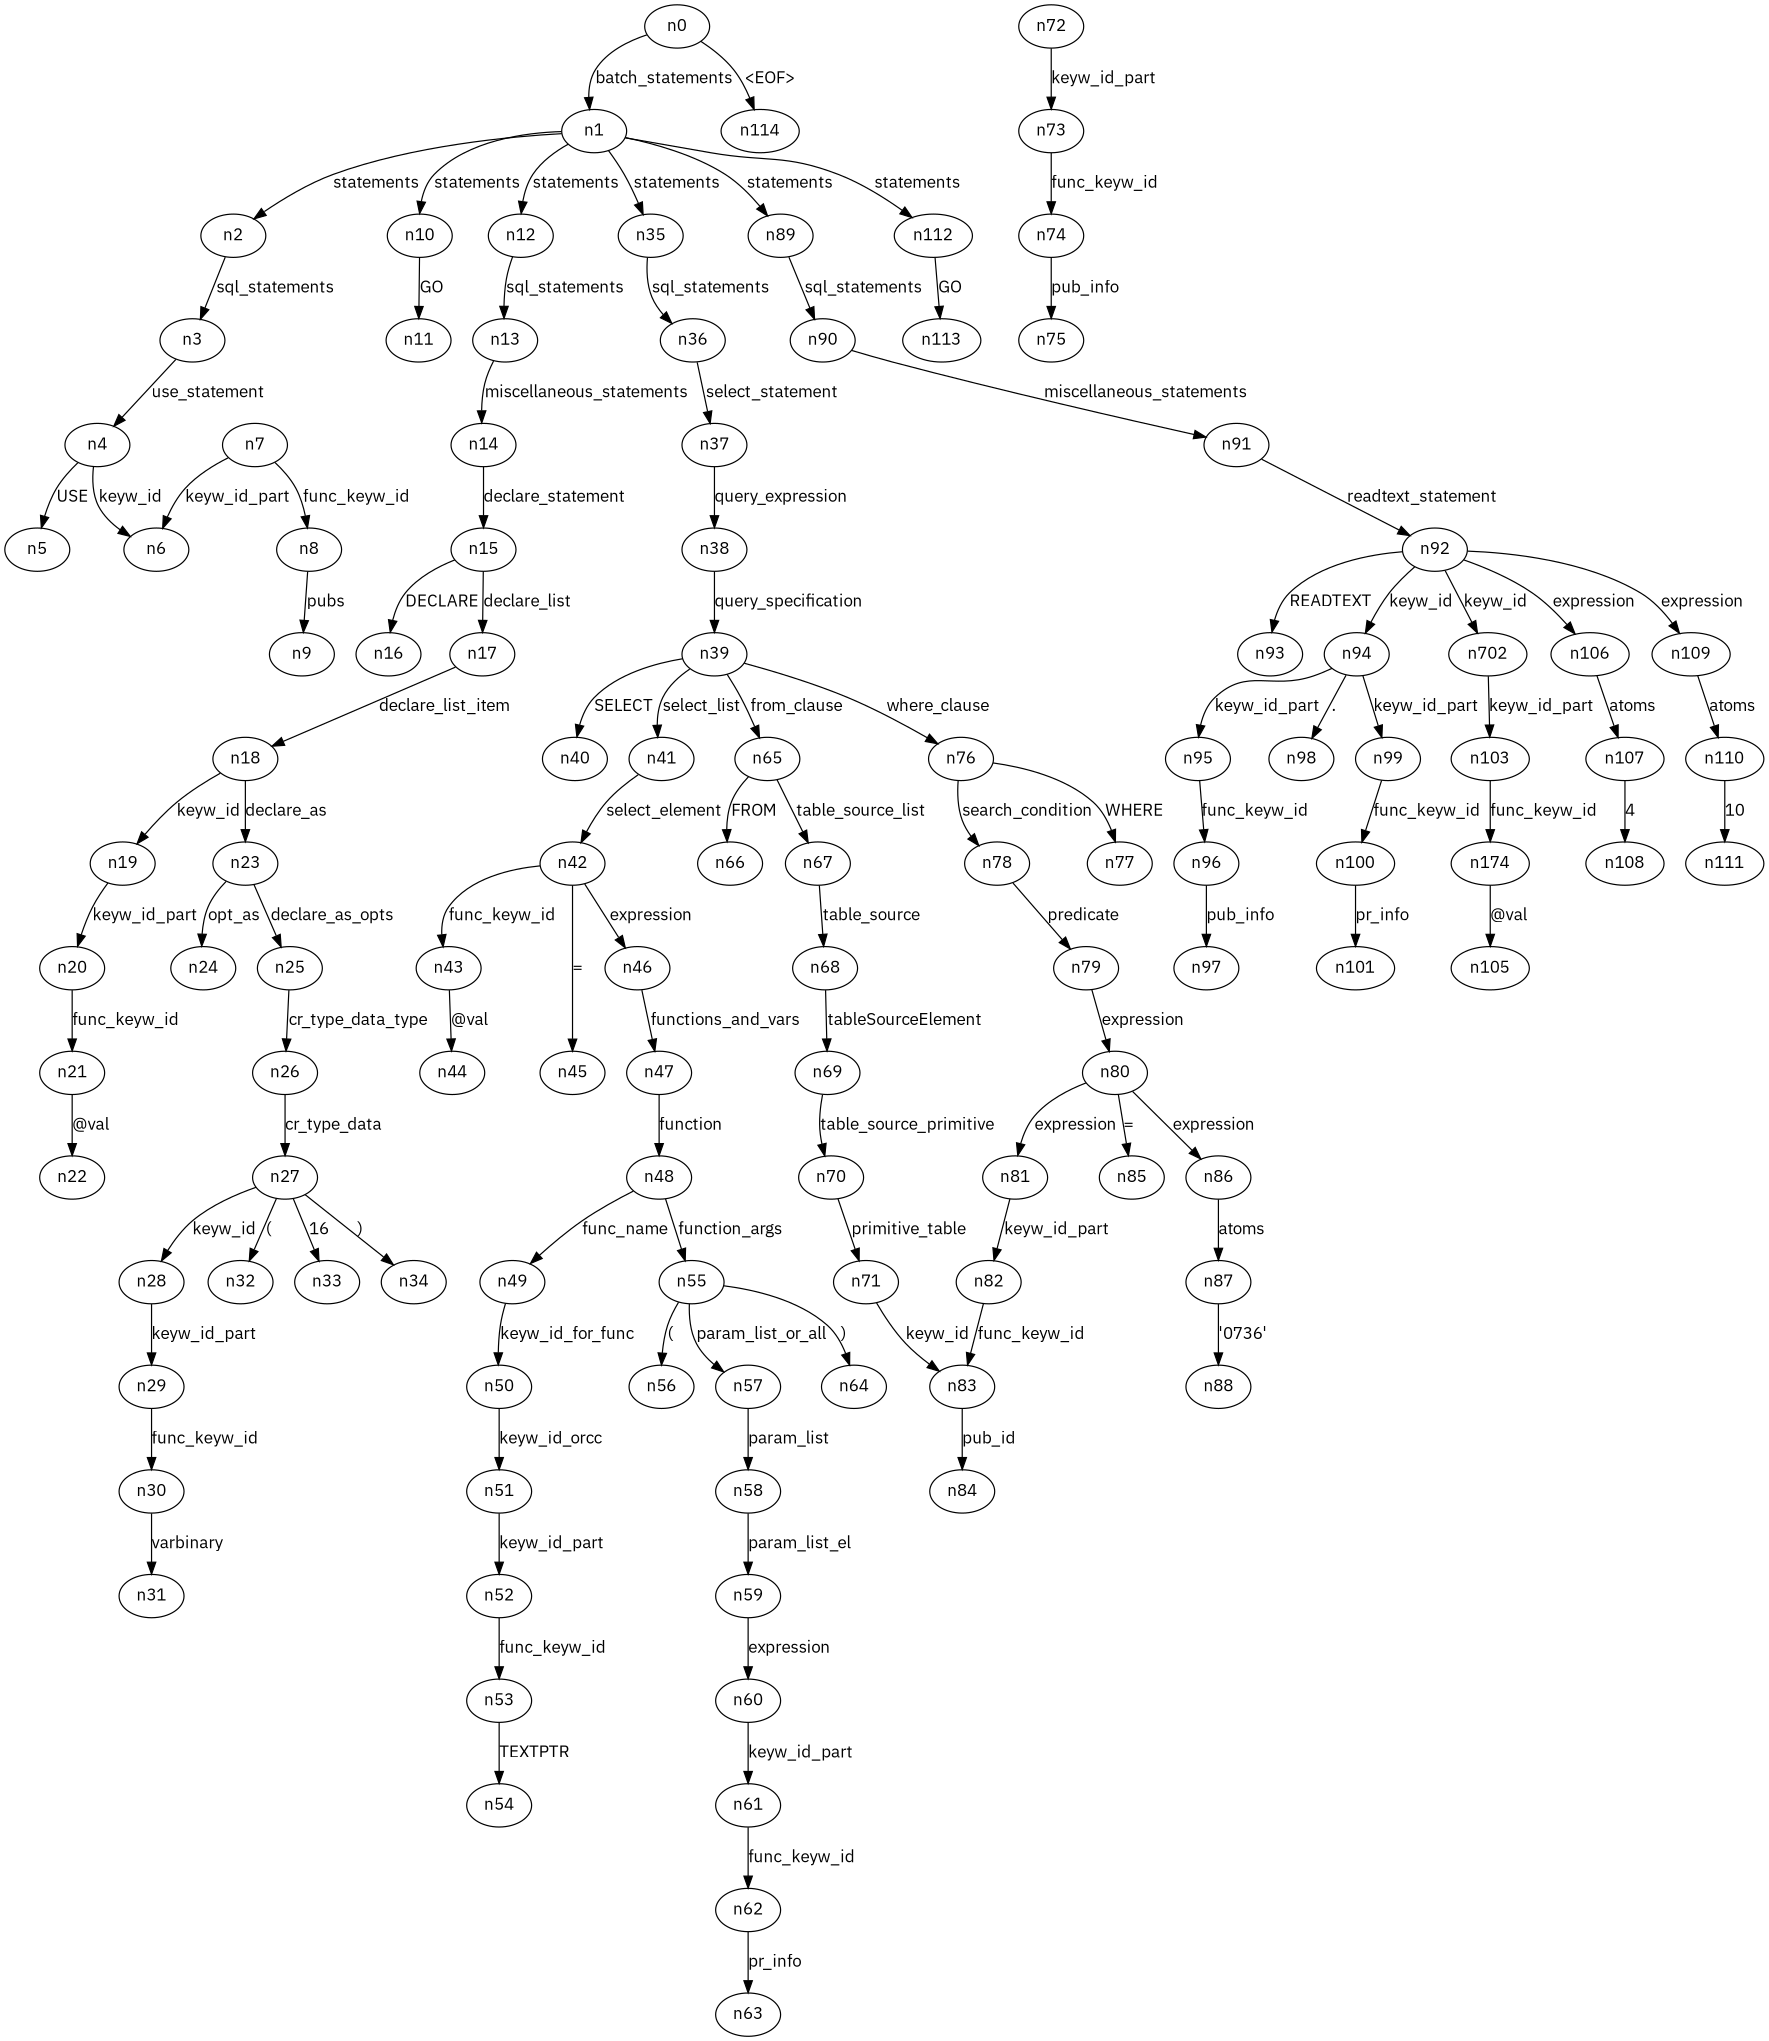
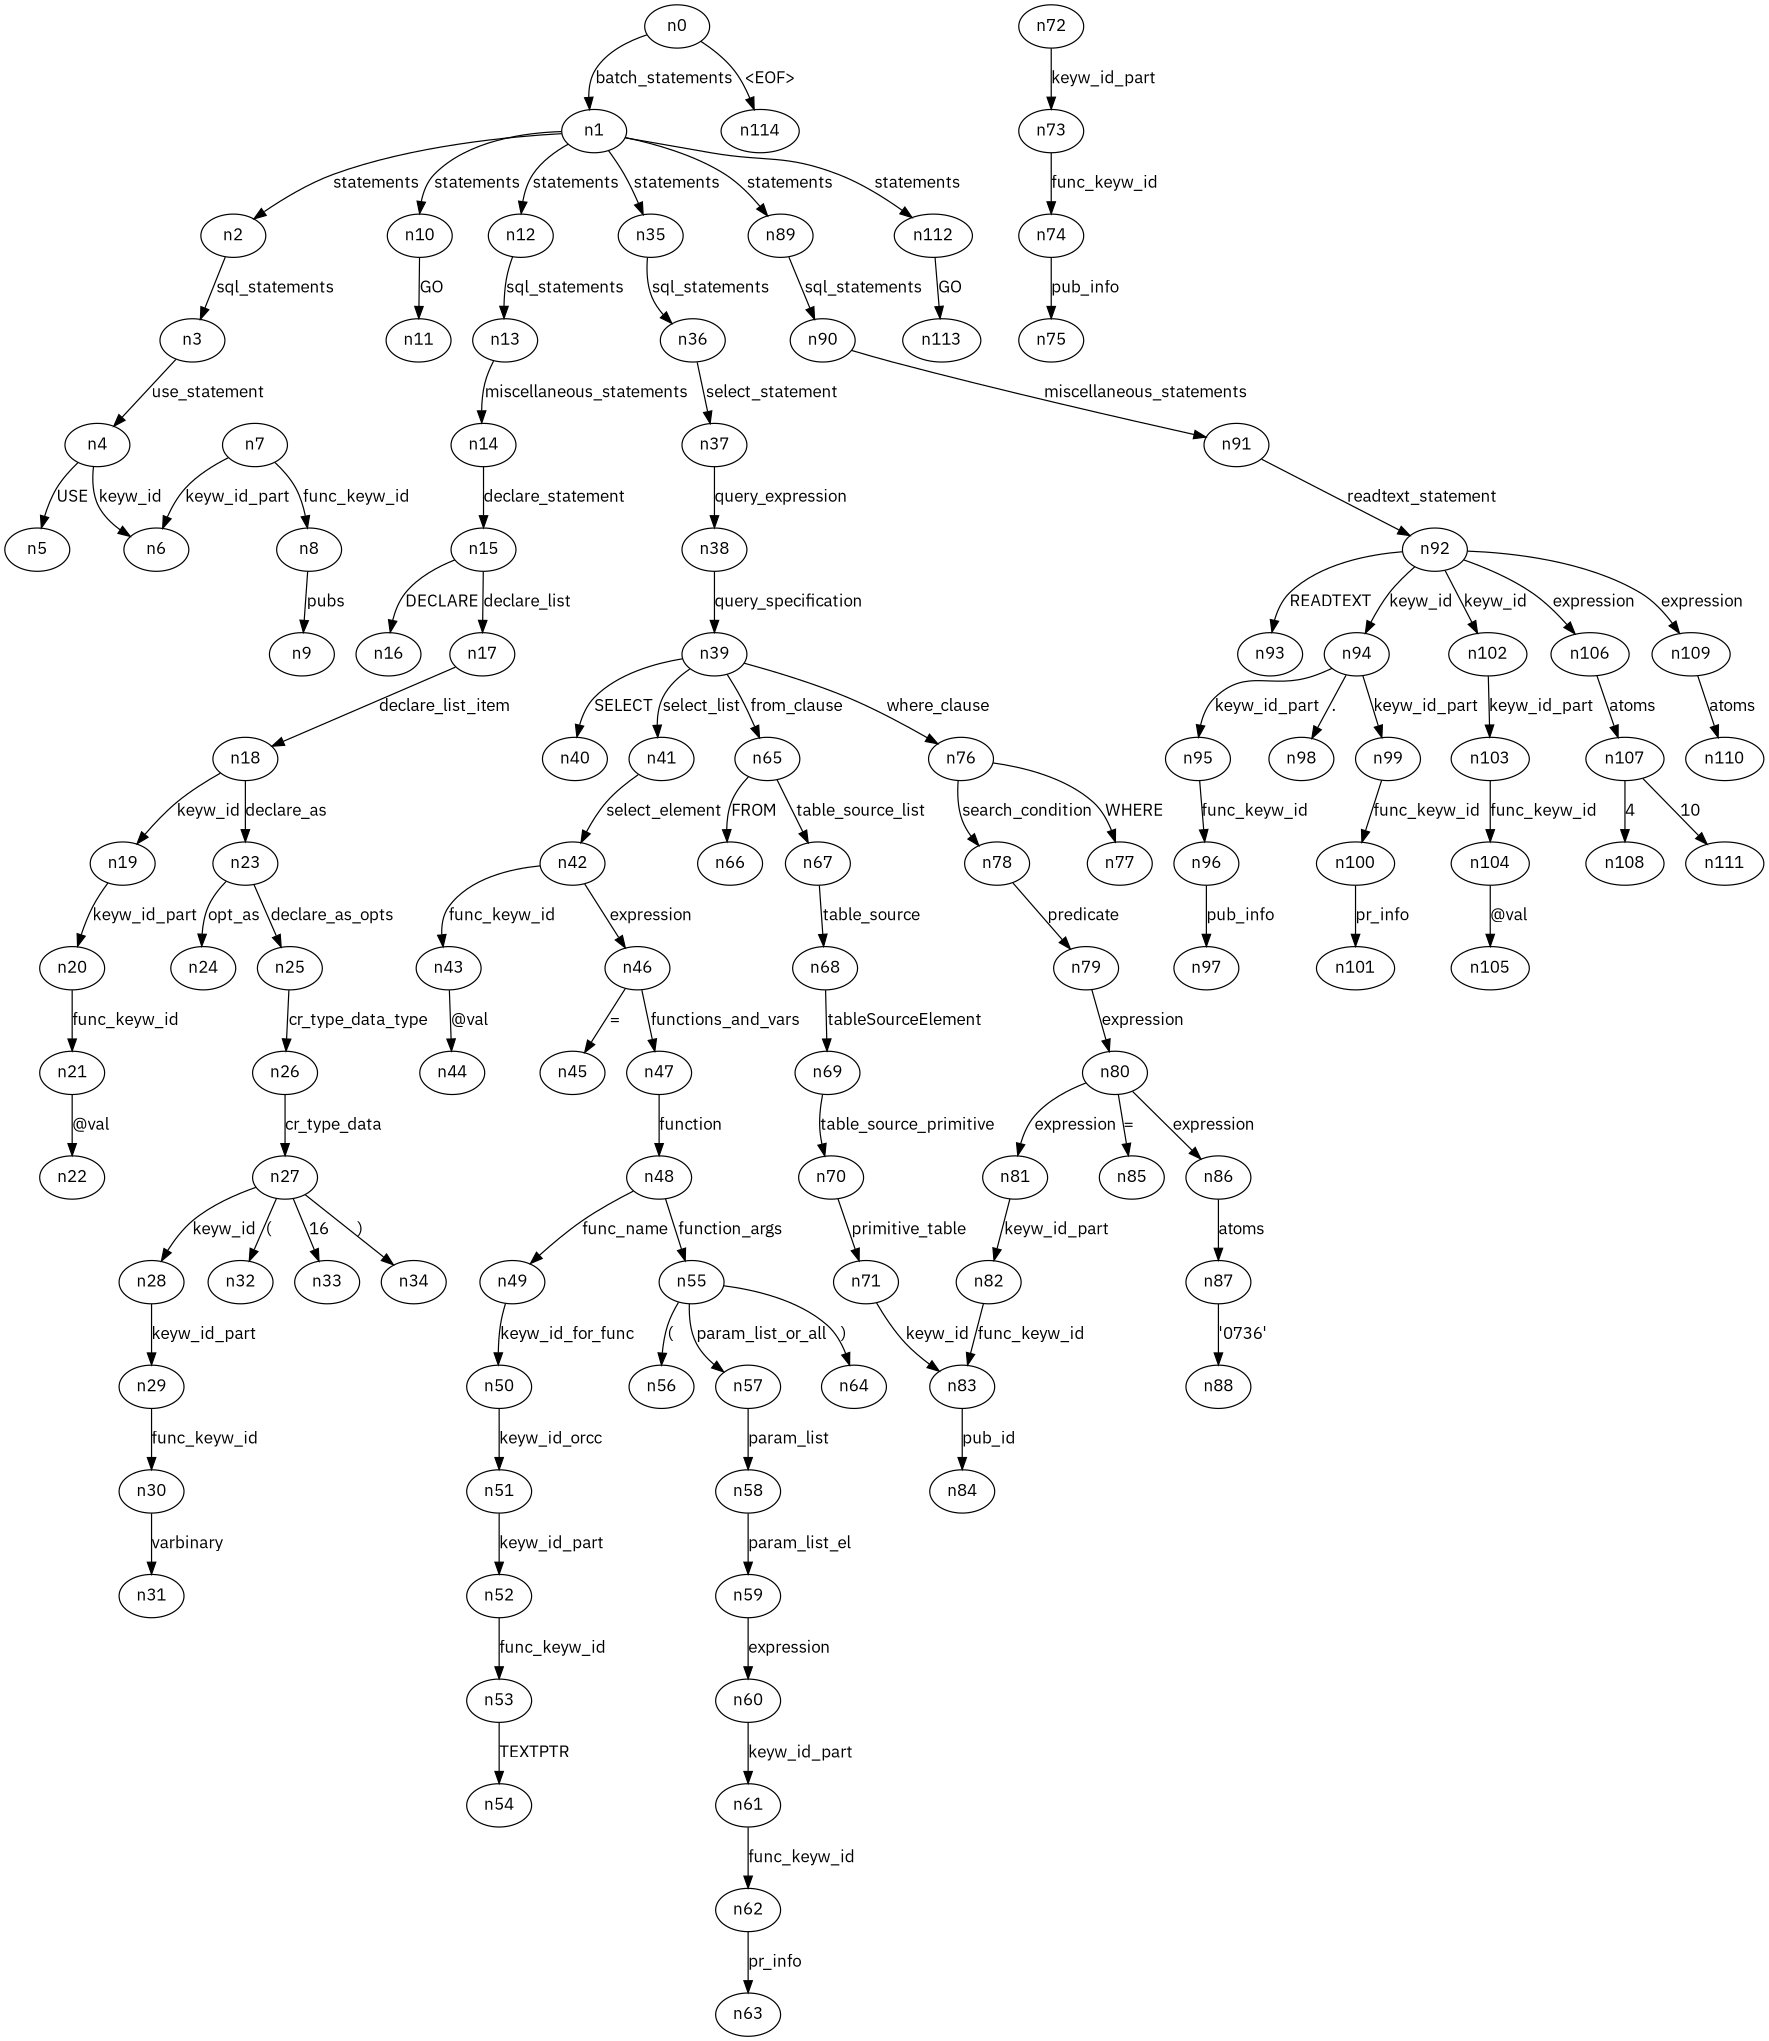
node "n702": label "n702" -> "n102"
edge "n110" -> "n111": now "n107" -> "n111"
node "n174": label "n174" -> "n104"
edge "n42" -> "n45": now "n46" -> "n45"
